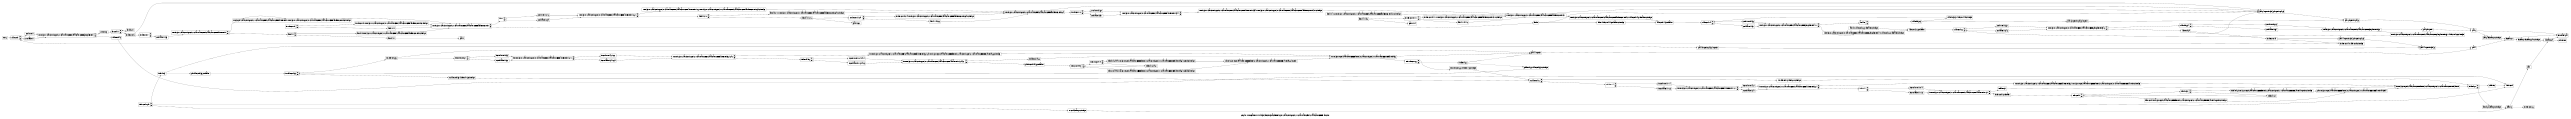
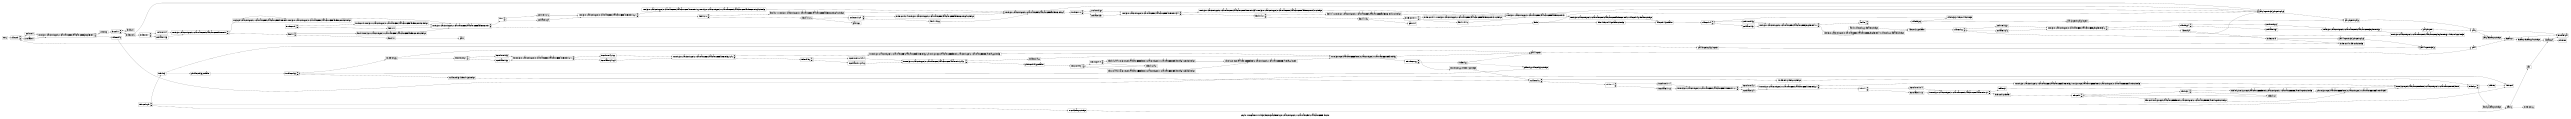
node "if.end.i.i.402": added
node "cond.true.i.i.144": added
